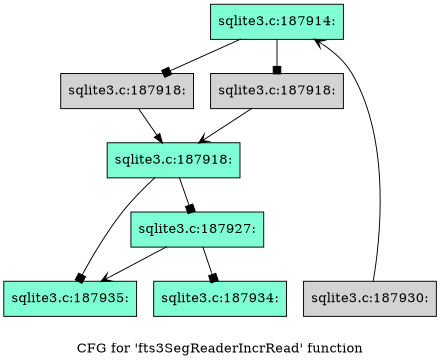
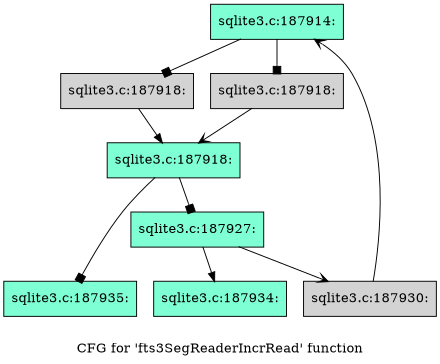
edge "sqlite3.c:187927:" -> "sqlite3.c:187934:": arrowhead box -> normal
edge "sqlite3.c:187927:" -> "sqlite3.c:187935:": now "sqlite3.c:187927:" -> "sqlite3.c:187930:"
